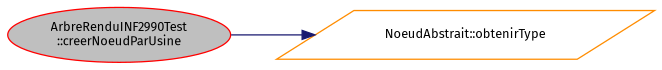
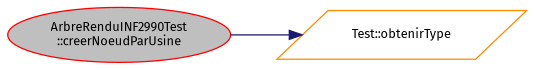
node "NoeudAbstrait::obtenirType": label "NoeudAbstrait::obtenirType" -> "Test::obtenirType"
